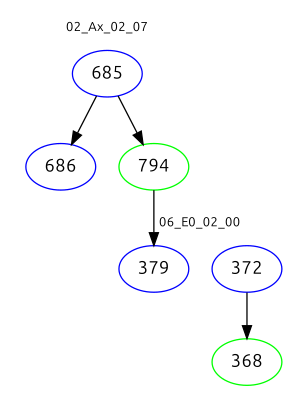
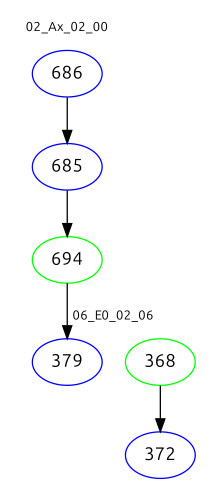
cluster "02_Ax_02_07": label "02_Ax_02_07" -> "02_Ax_02_00"
edge "685" -> "686": reversed
node "794": label "794" -> "694"
cluster "06_E0_02_00": label "06_E0_02_00" -> "06_E0_02_06"
edge "372" -> "368": reversed
